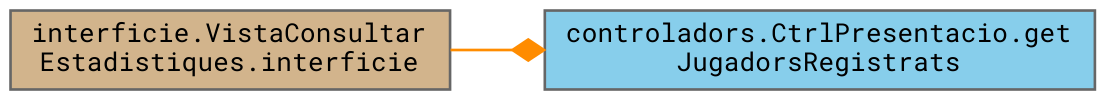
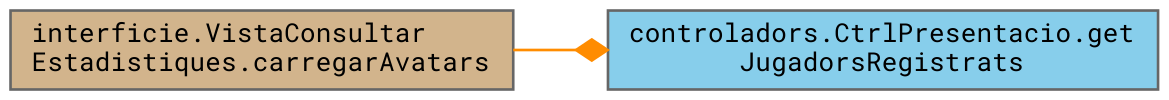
node "interficie.VistaConsultar Estadistiques.interficie": label "interficie.VistaConsultar Estadistiques.interficie" -> "interficie.VistaConsultar Estadistiques.carregarAvatars"
